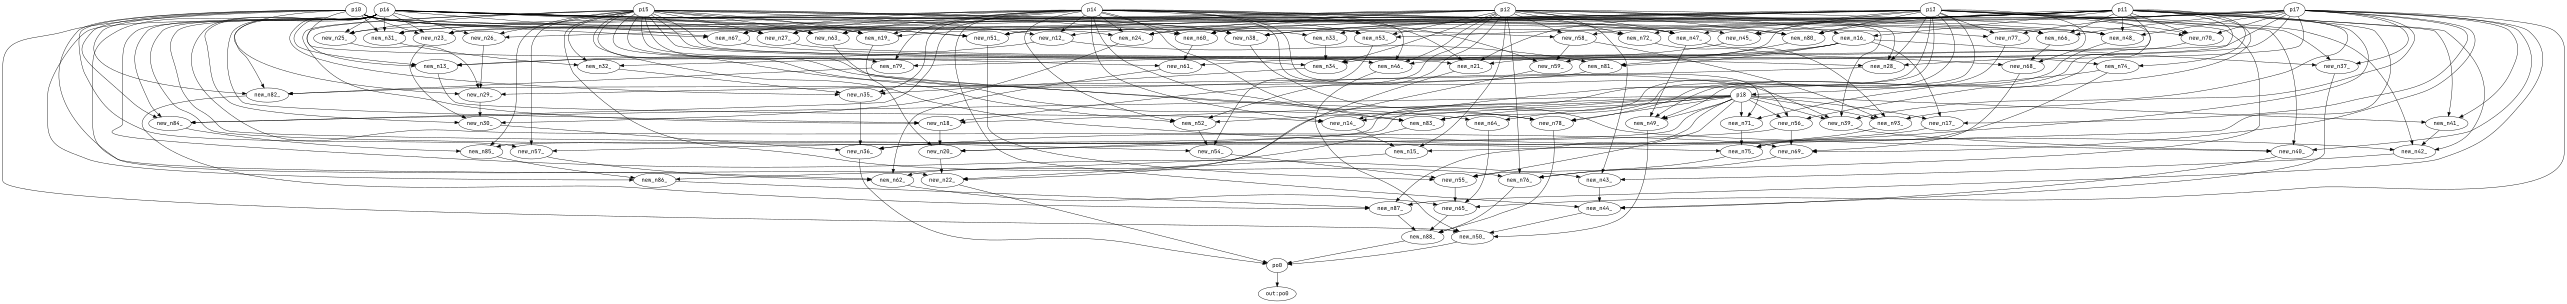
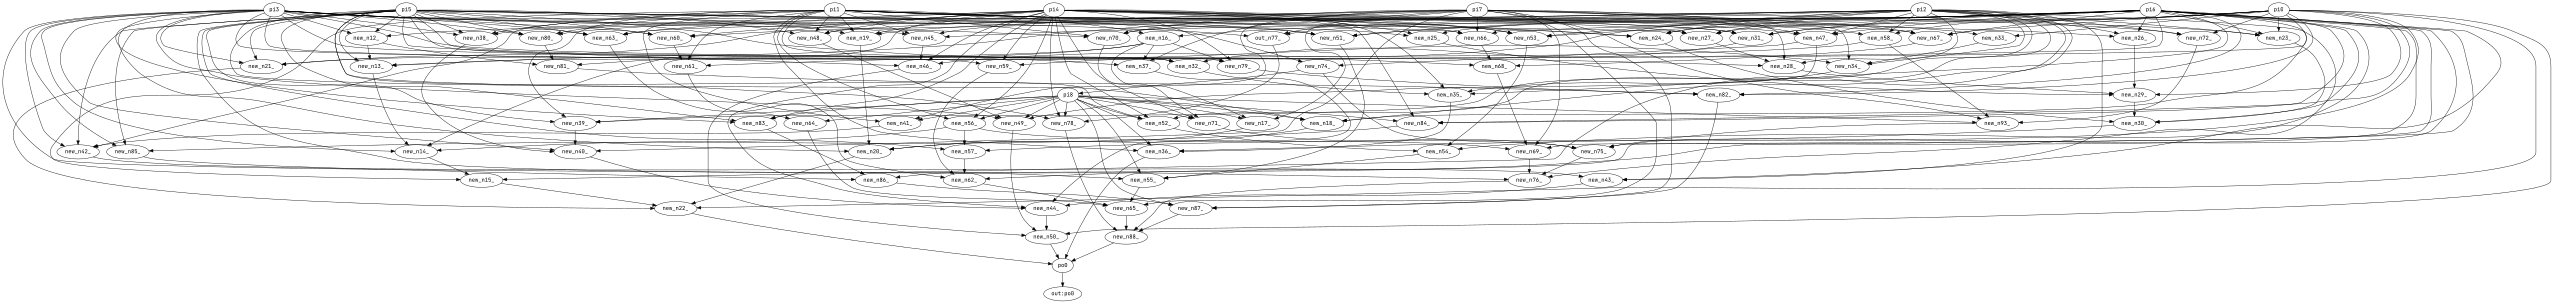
edge "pi1" -> "new_n45_": added
node "new_n77_": label "new_n77_" -> "out_n77_"
edge "pi8" -> "new_n14_": now "new_n56_" -> "new_n14_"
